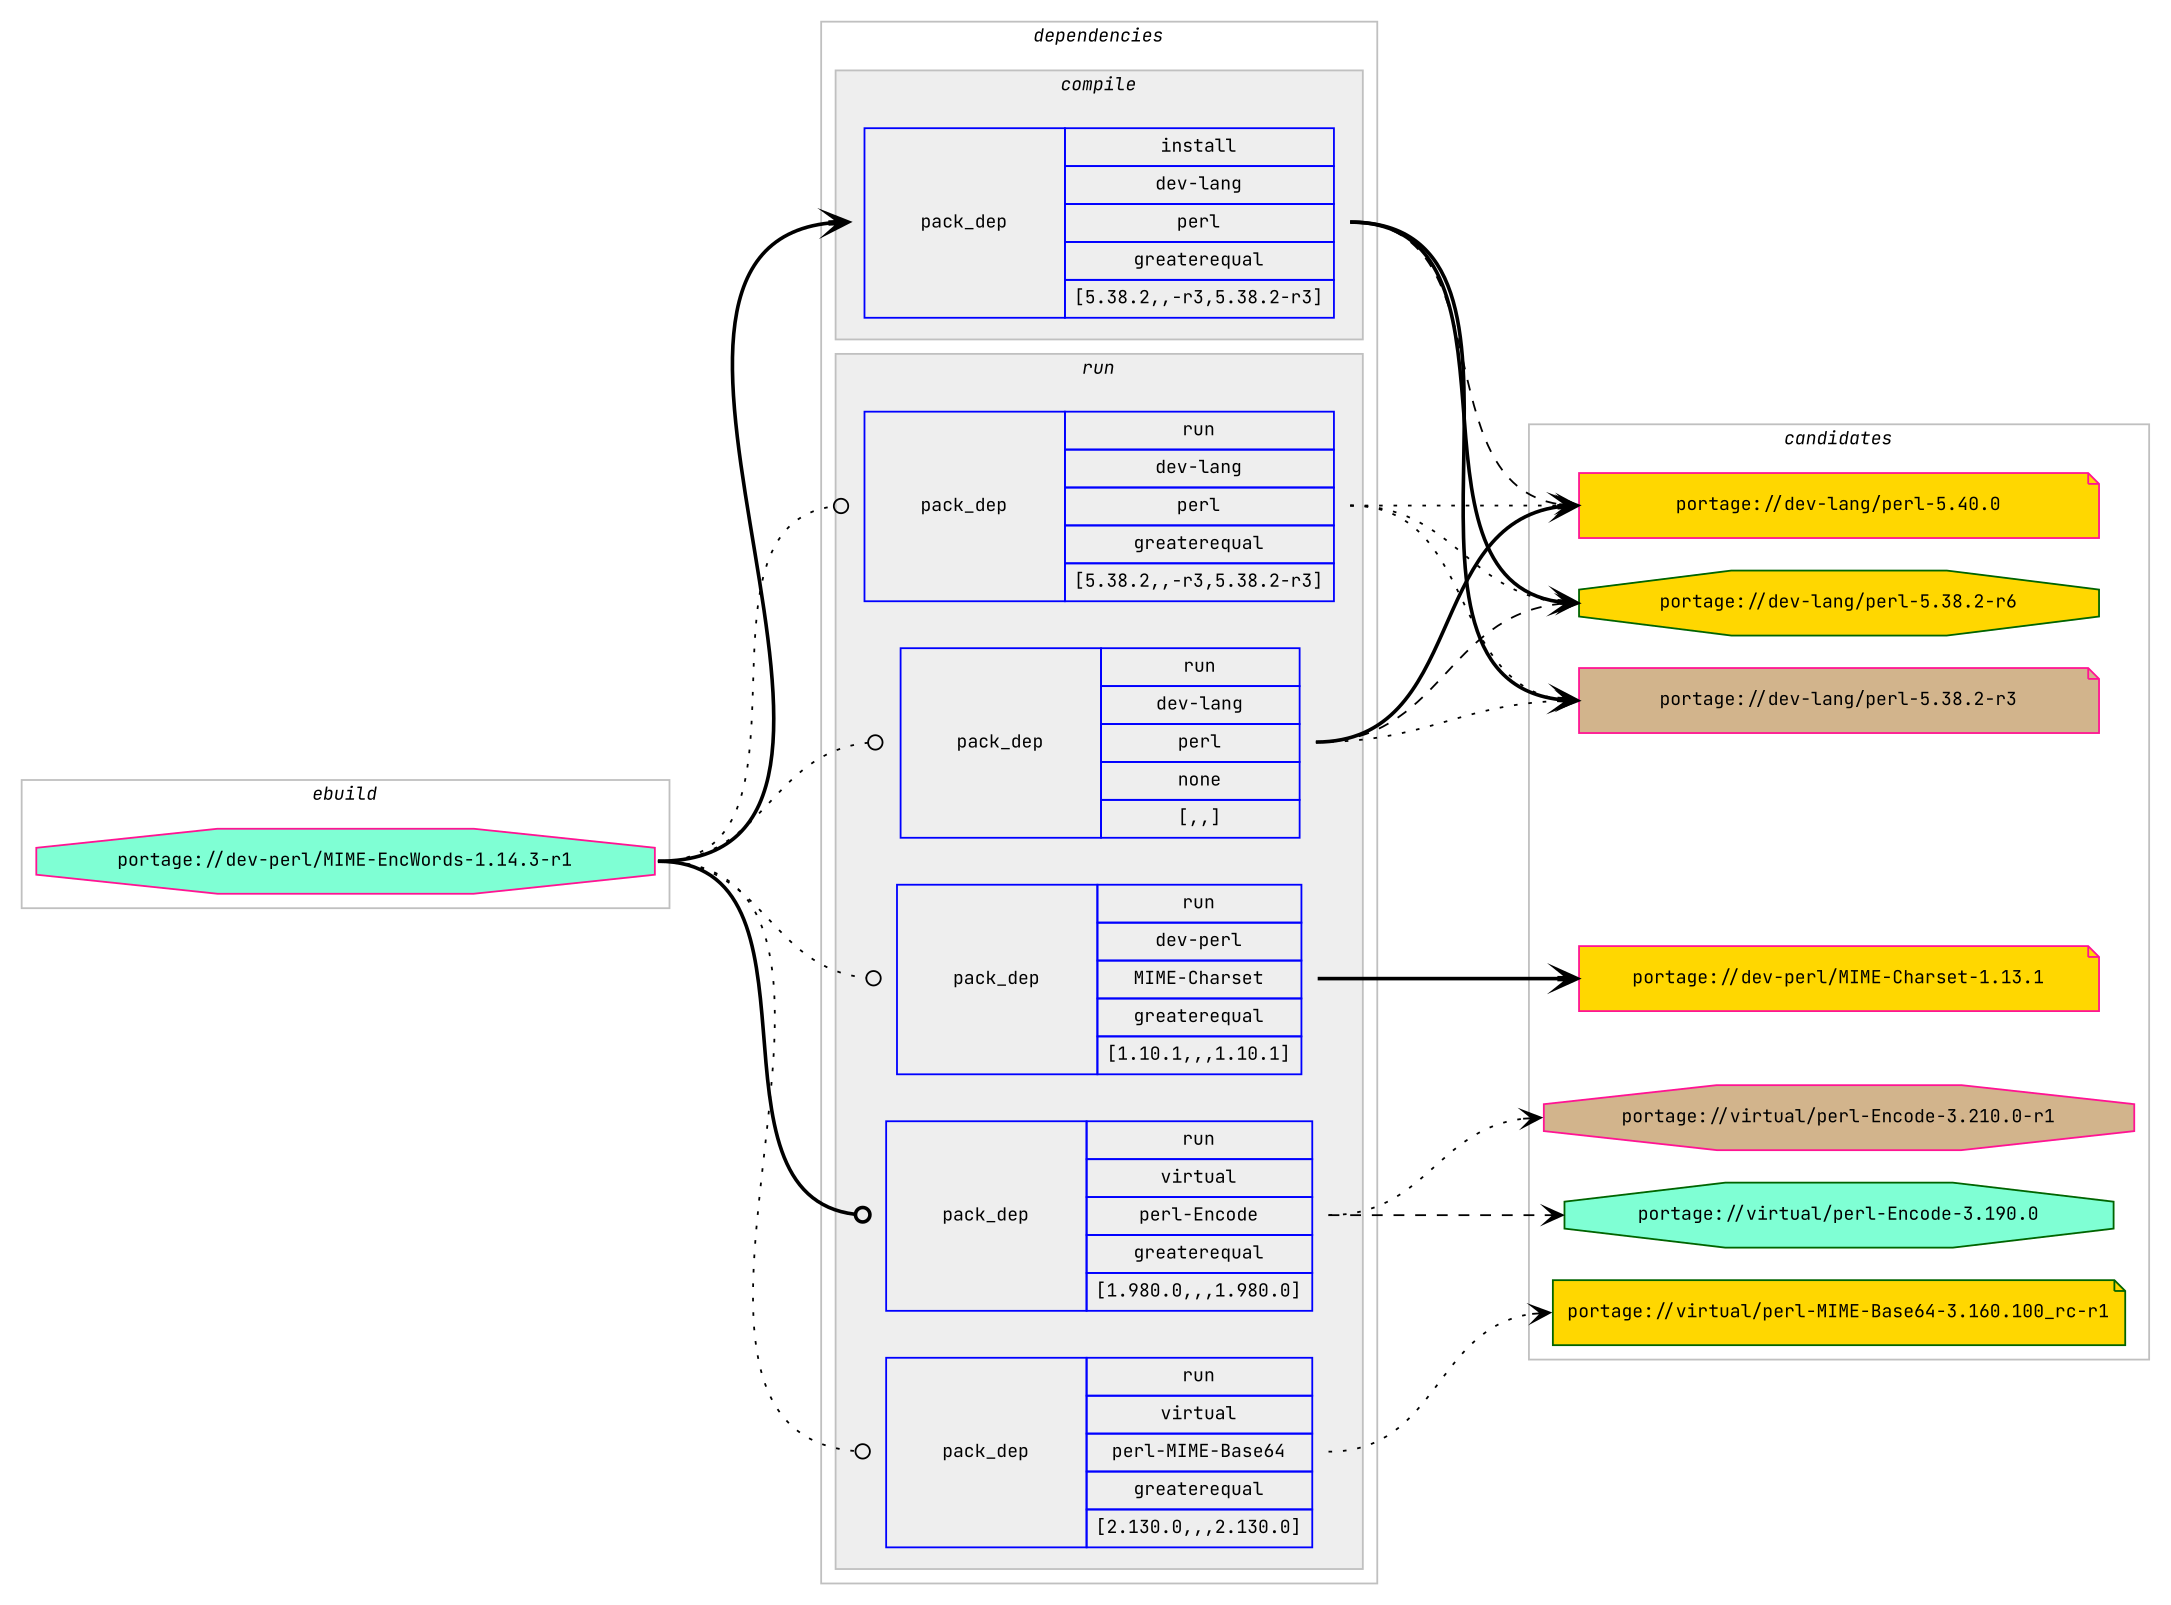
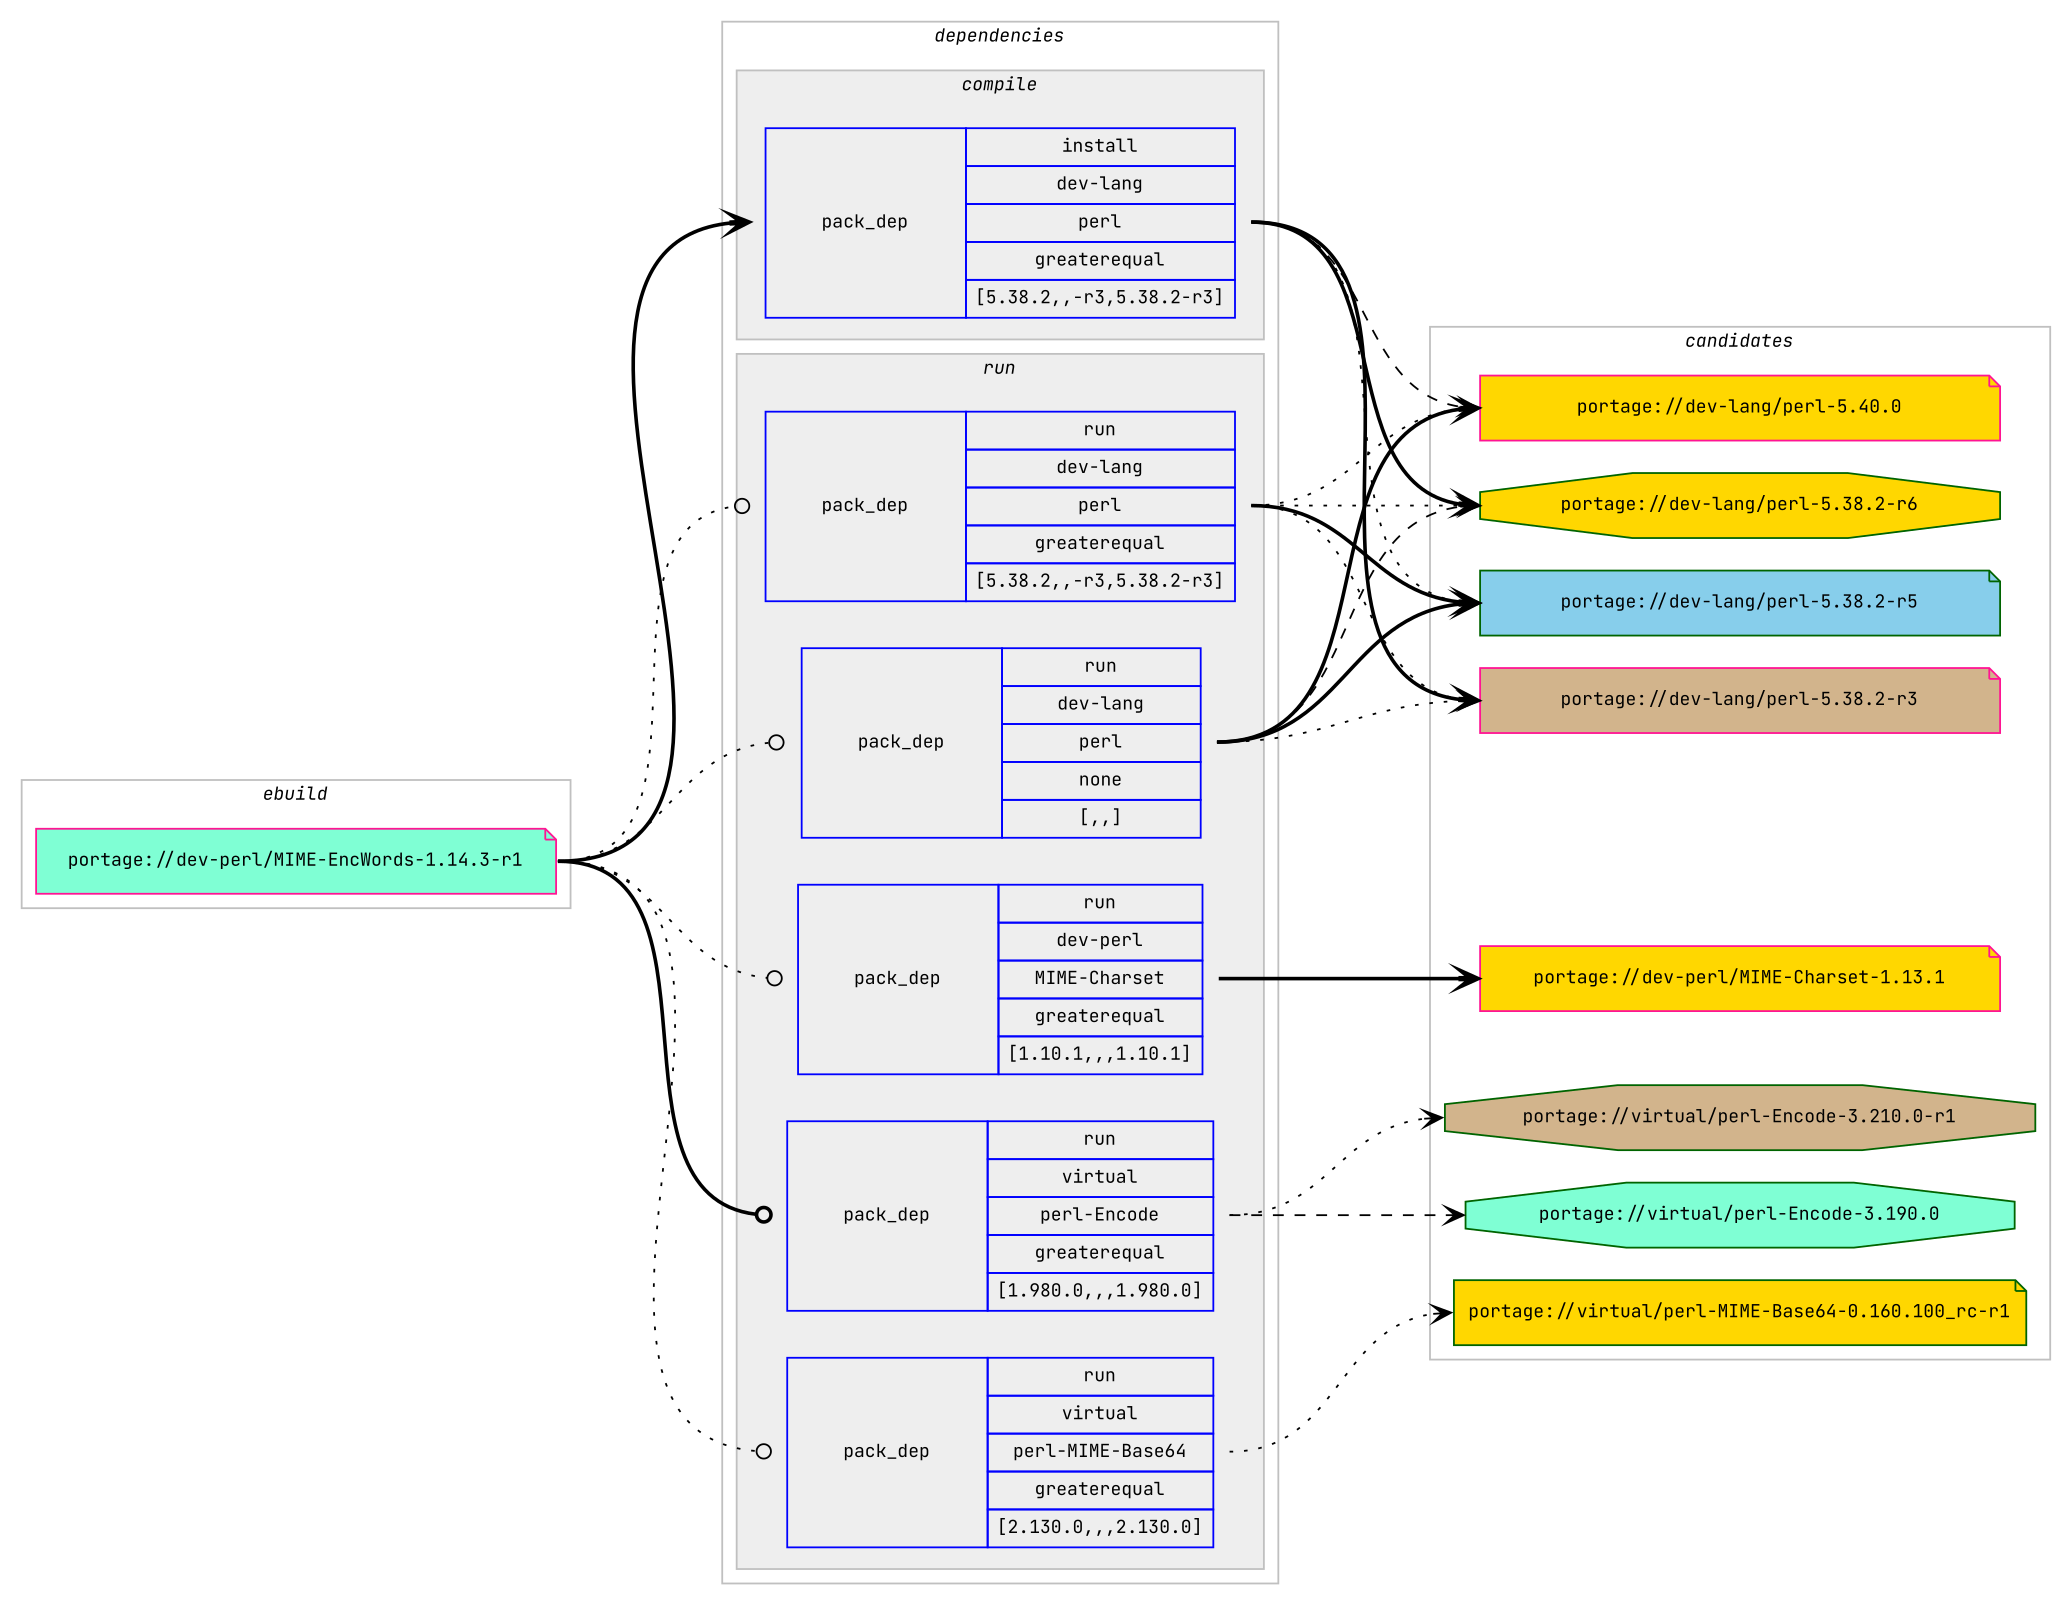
node "portage://dev-lang/perl-5.38.2-r5": added
node "portage://dev-perl/MIME-EncWords-1.14.3-r1": shape octagon -> note
node "portage://virtual/perl-Encode-3.210.0-r1": color deeppink -> darkgreen
node "portage://virtual/perl-MIME-Base64-3.160.100_rc-r1": label "portage://virtual/perl-MIME-Base64-3.160.100_rc-r1" -> "portage://virtual/perl-MIME-Base64-0.160.100_rc-r1"
